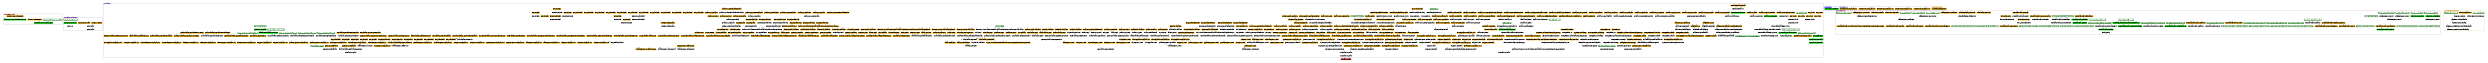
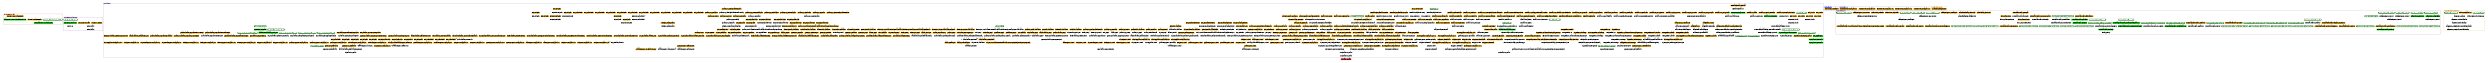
node "PreservationUtility::IsOnTenantHold": fillcolor green2 -> darkgoldenrod1
